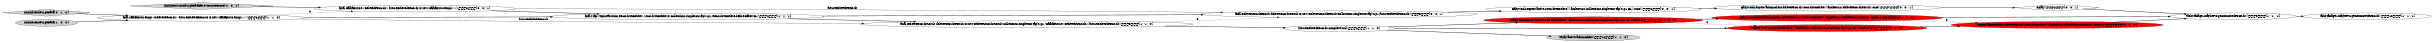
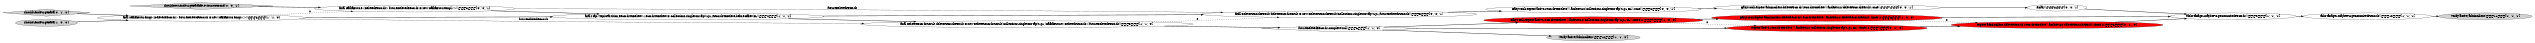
node "replay()@@@8@@@['0', '0', '1']": shape diamond -> ellipse
node "verify(active,adminClient)@@@11@@@['1', '1', '1']": added
node "futureDeletedRecords.complete(null)@@@6@@@['1', '1', '0']": shape ellipse -> diamond
